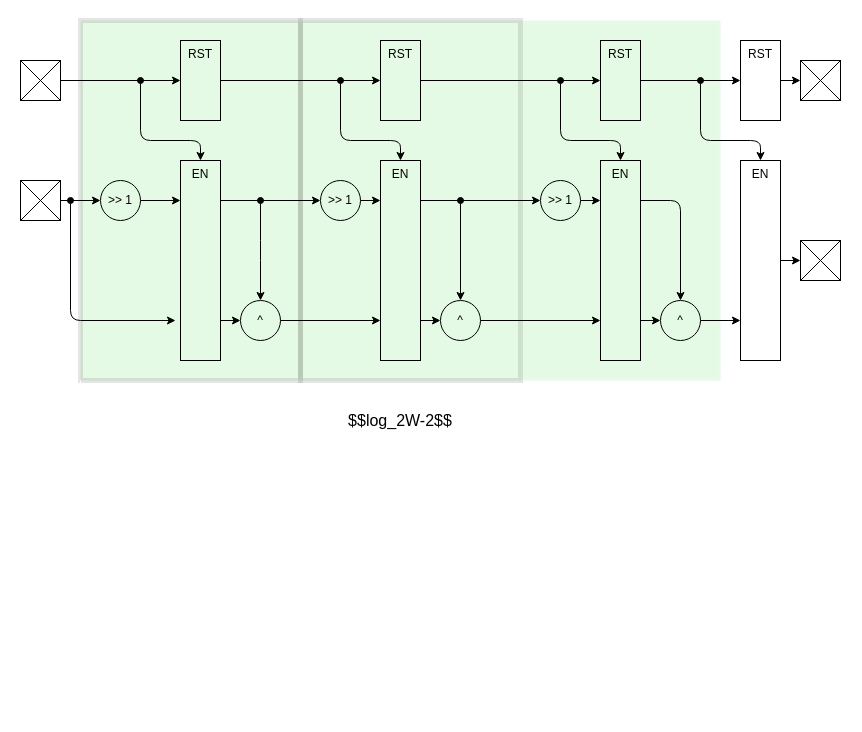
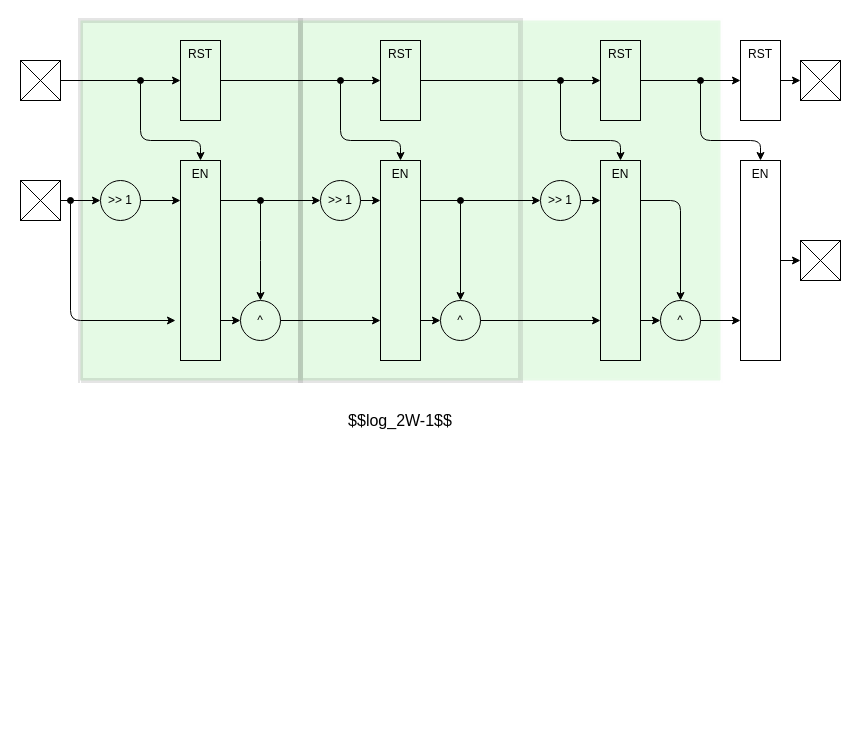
node "$$log_2W-2$$": label "$$log_2W-2$$" -> "$$log_2W-1$$"
